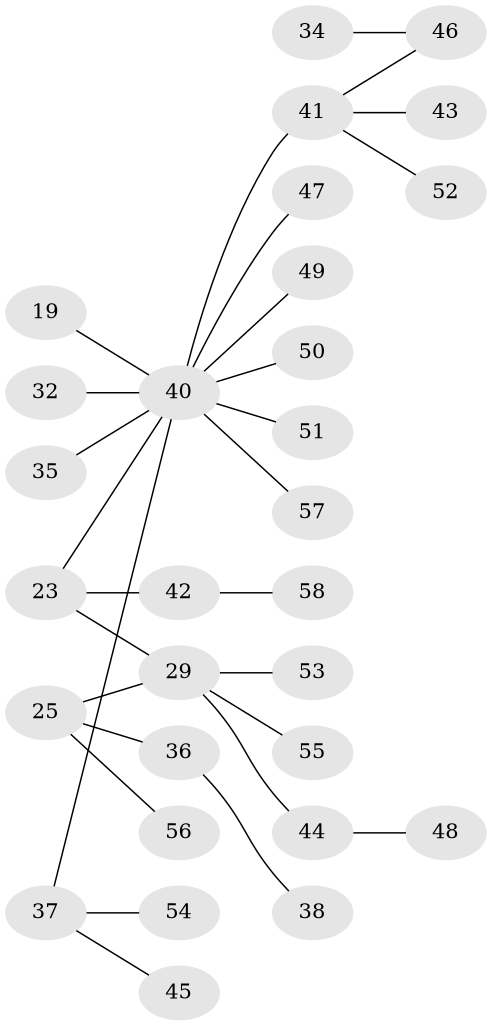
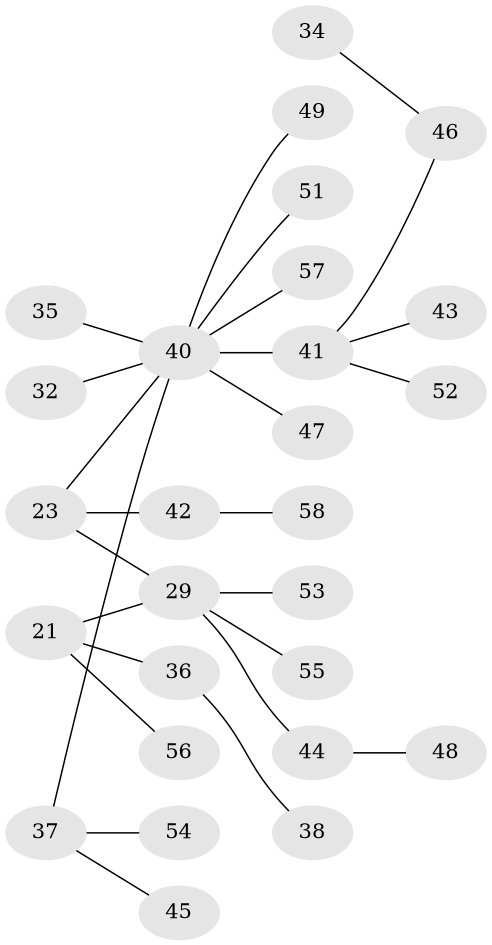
node "19": removed
node "50": removed
node "25": label "25" -> "21"
